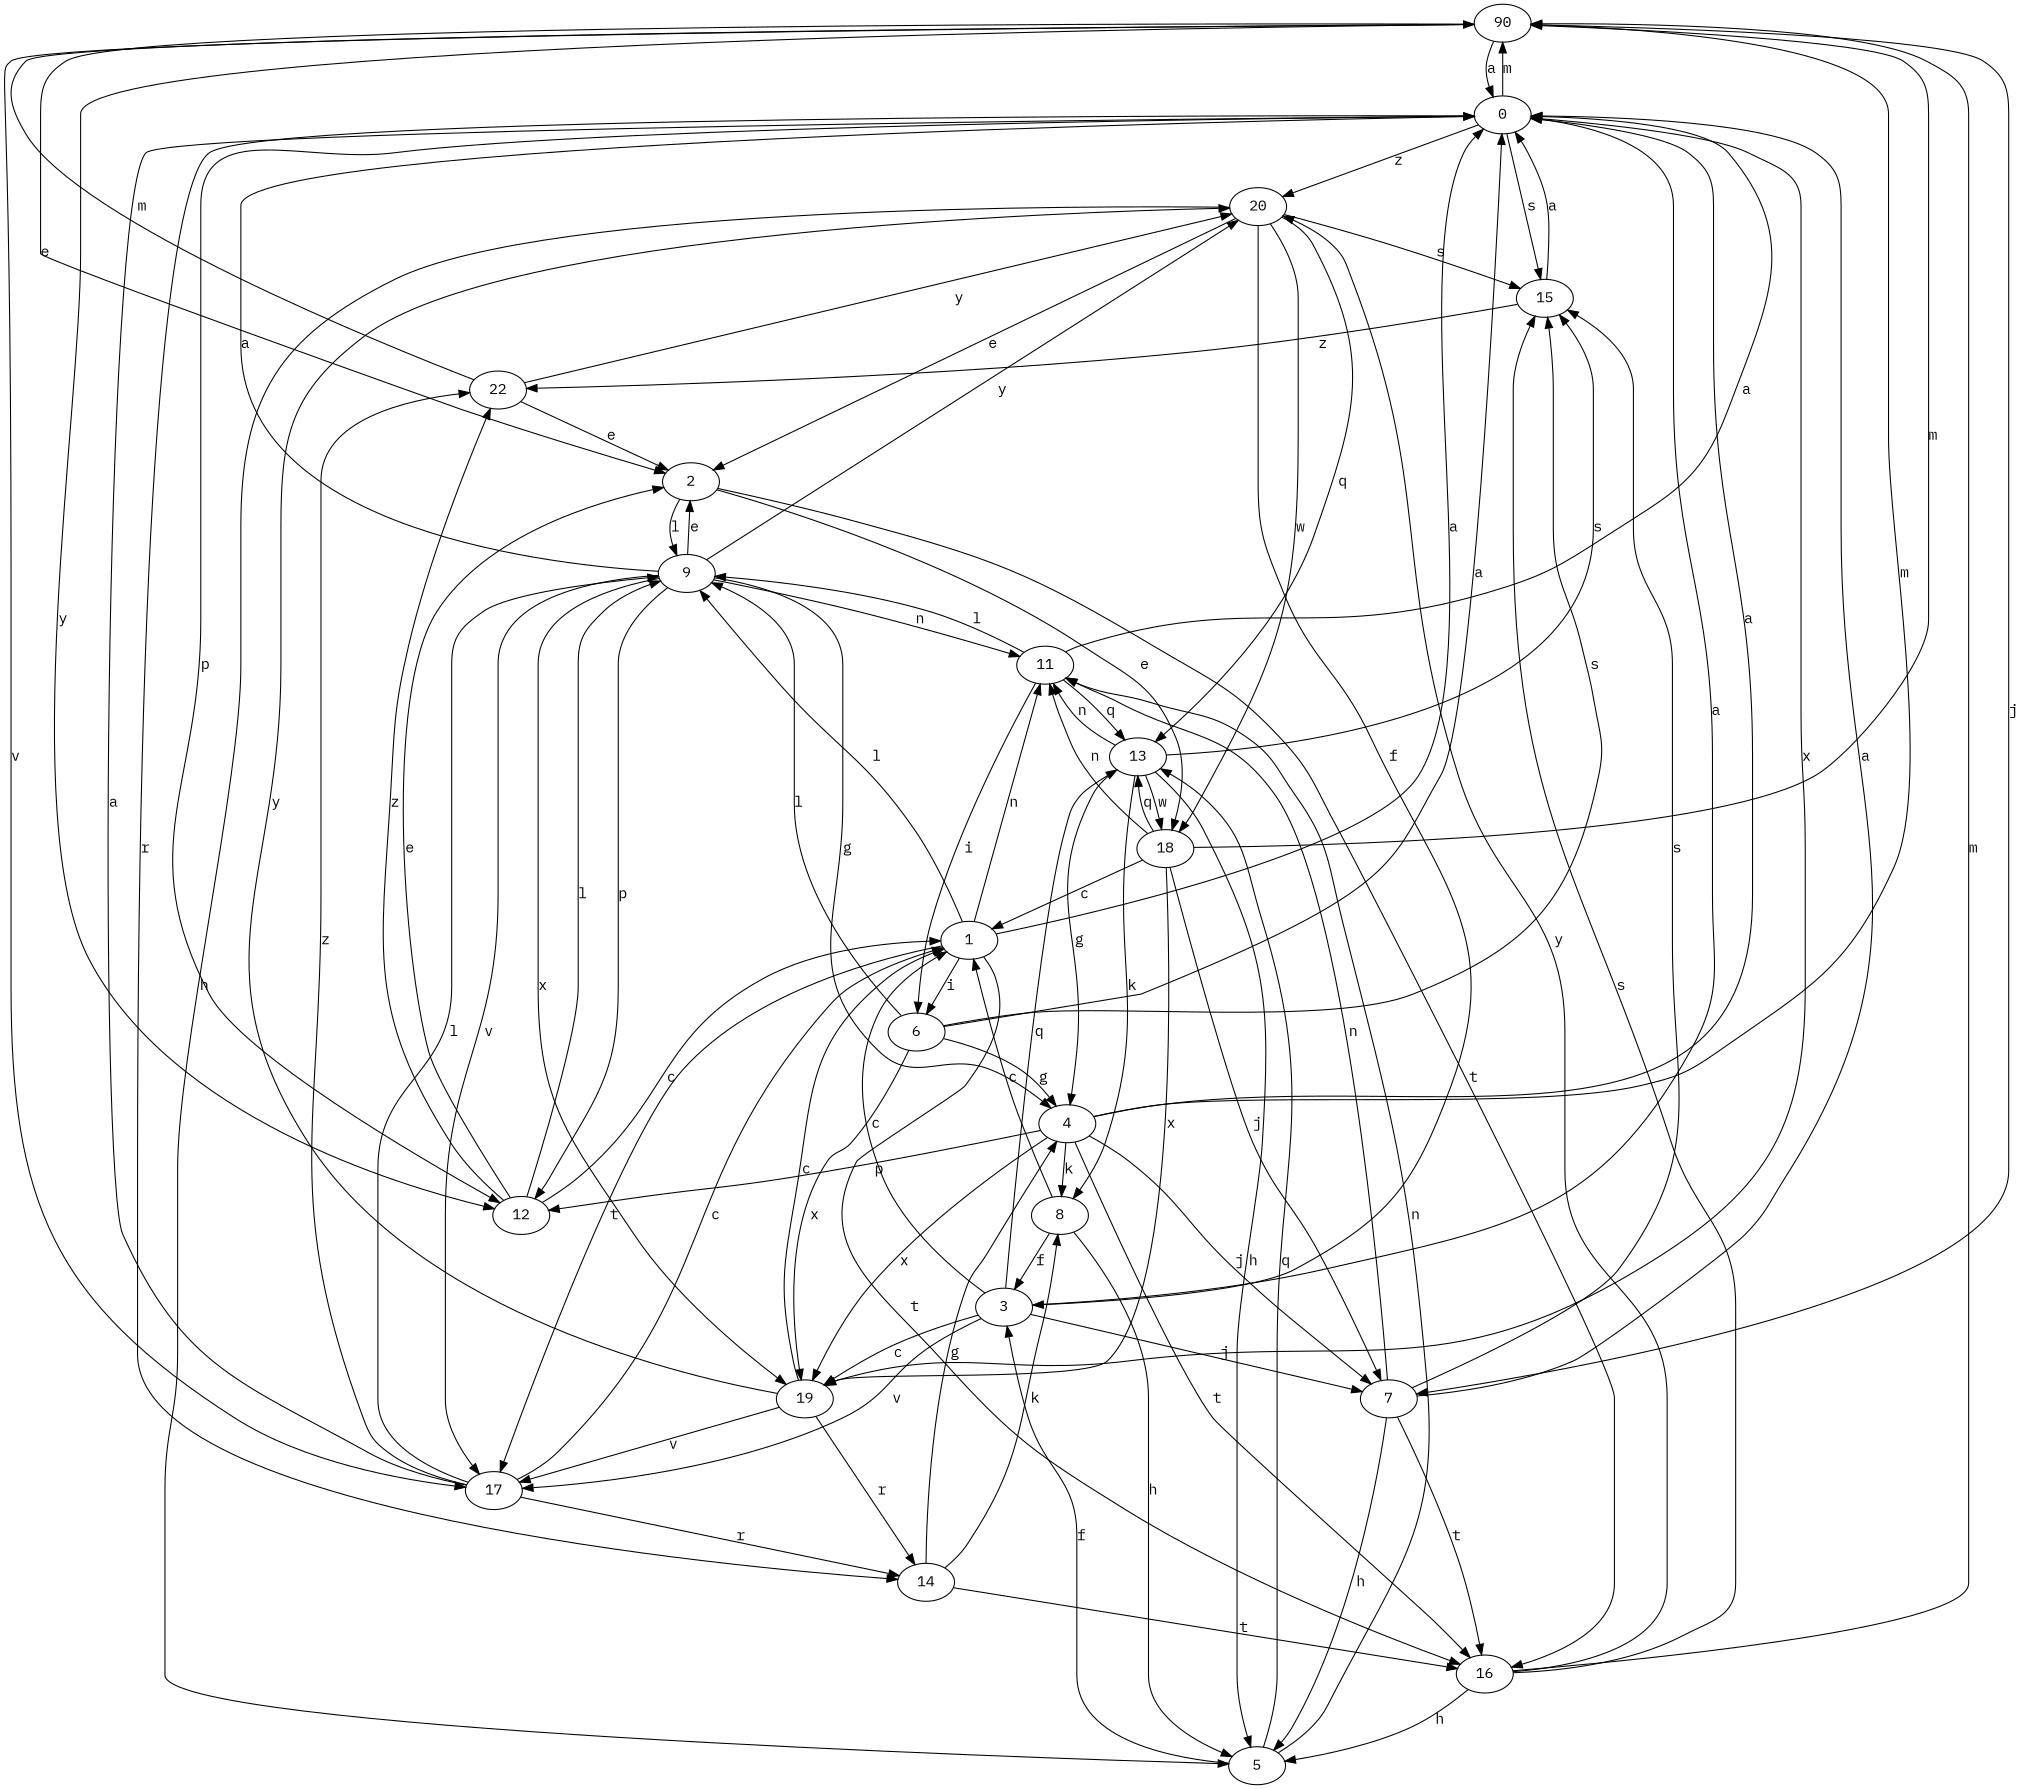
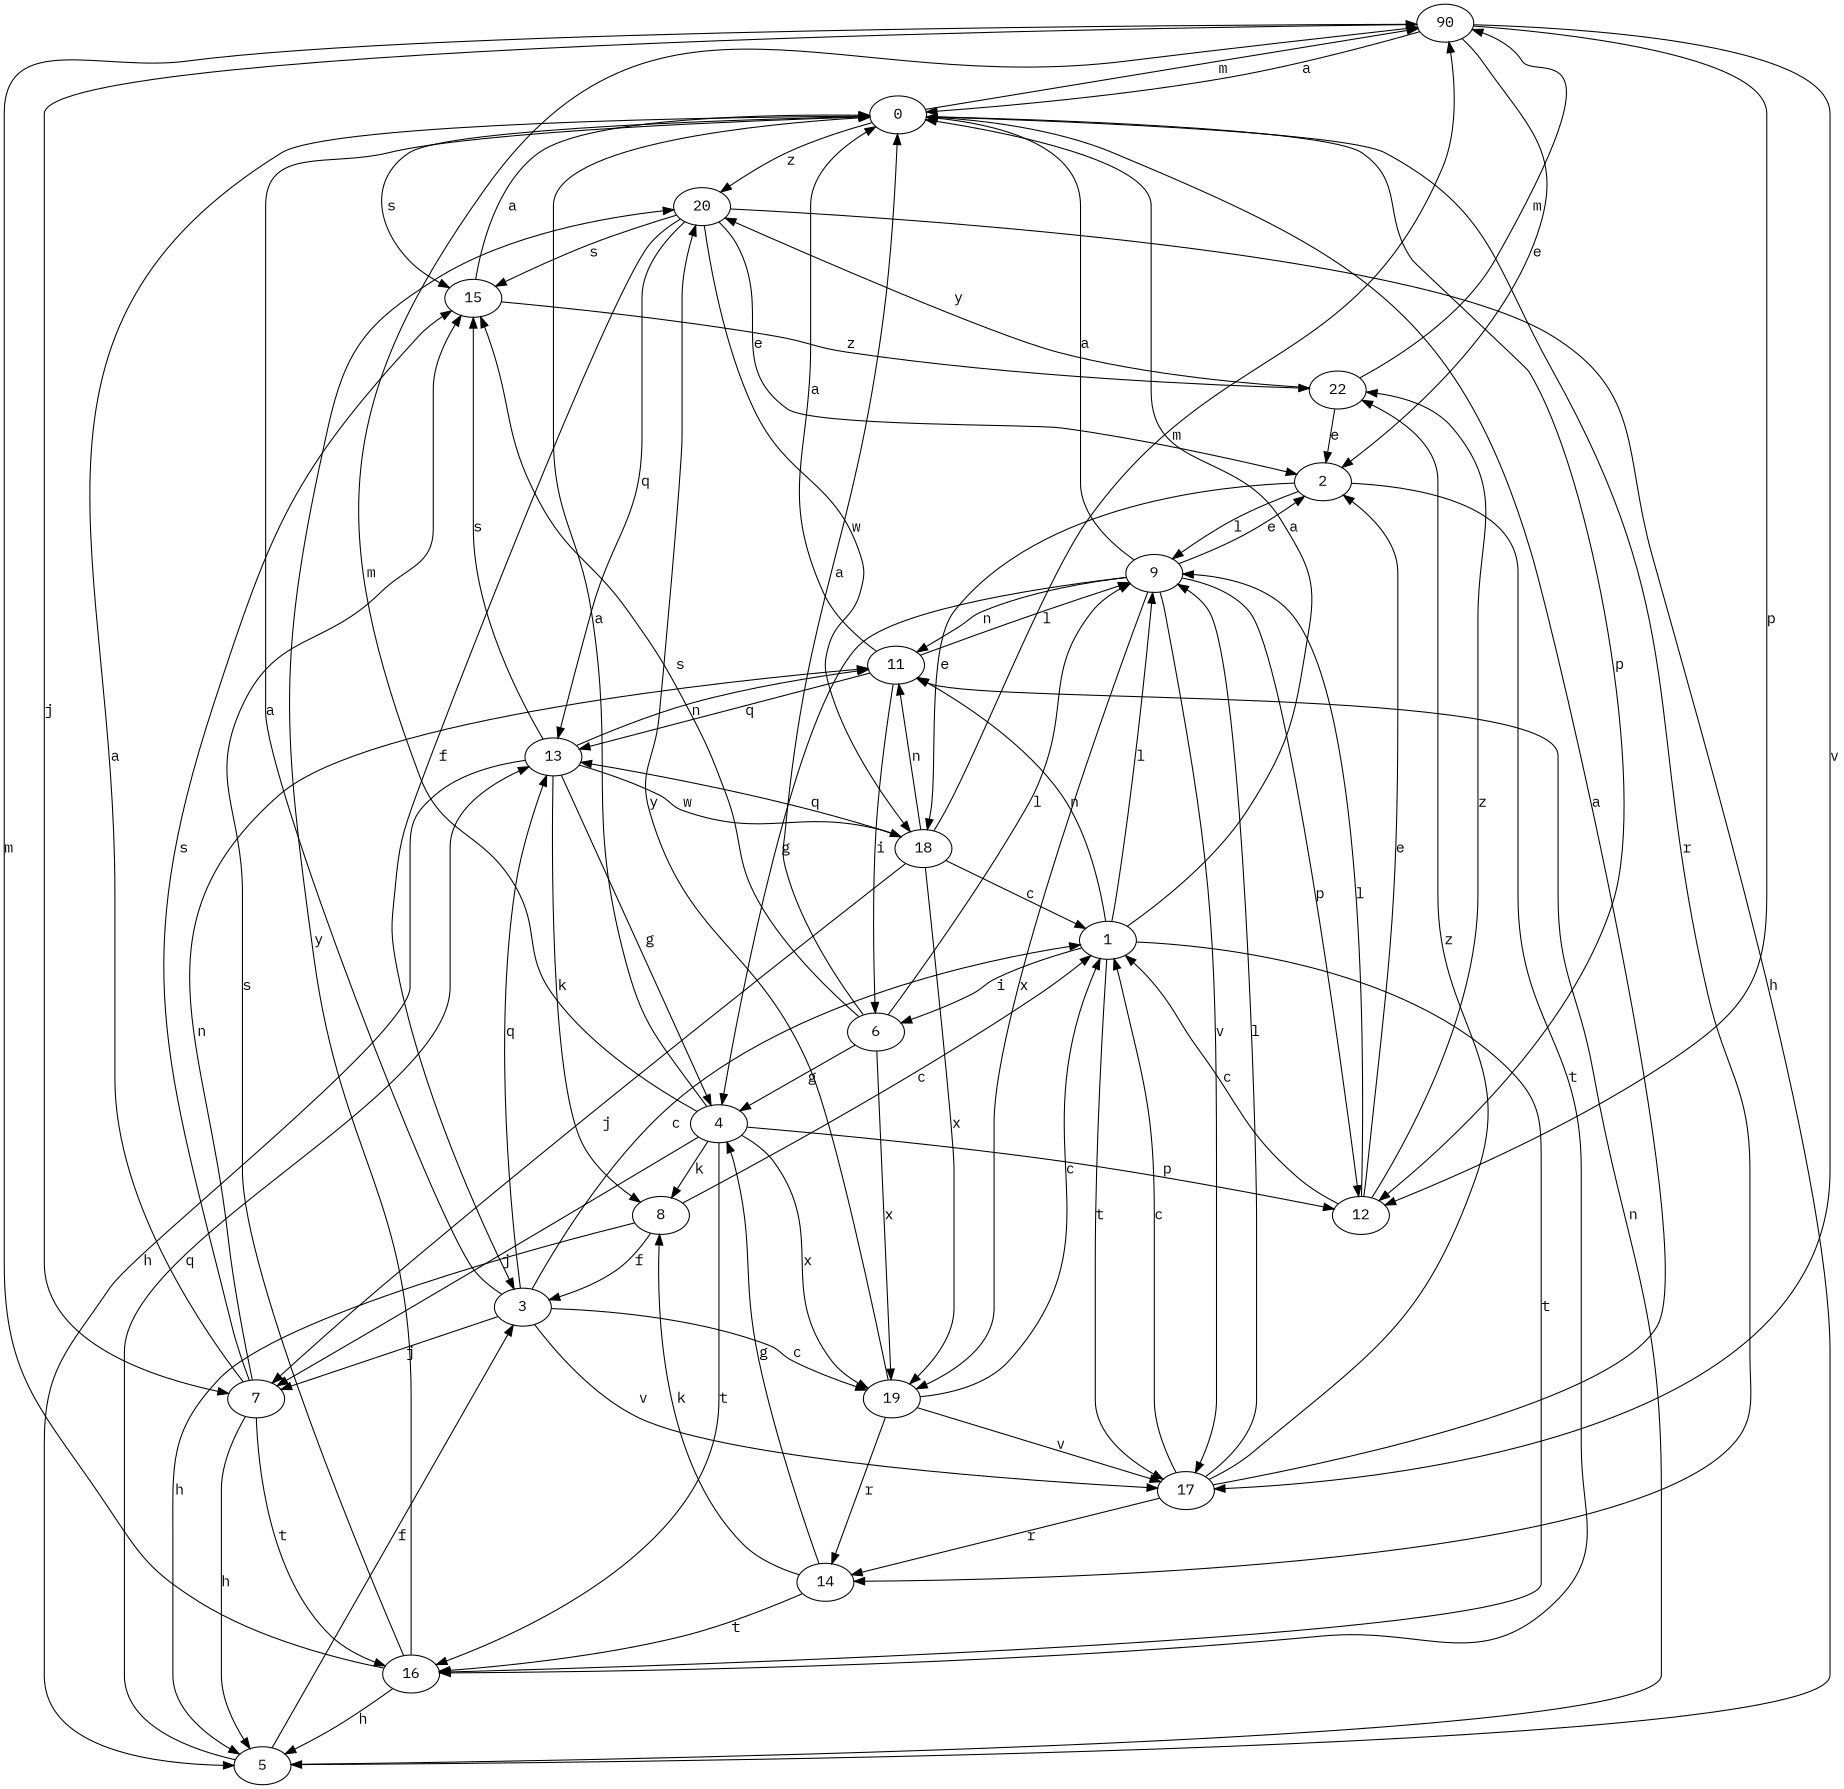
edge "9" -> "20": removed, label "y"
edge "90" -> "12": label "y" -> "p"
edge "0" -> "19": removed, label "x"
